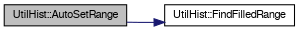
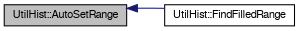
edge "UtilHist::AutoSetRange" -> "UtilHist::FindFilledRange": reversed
